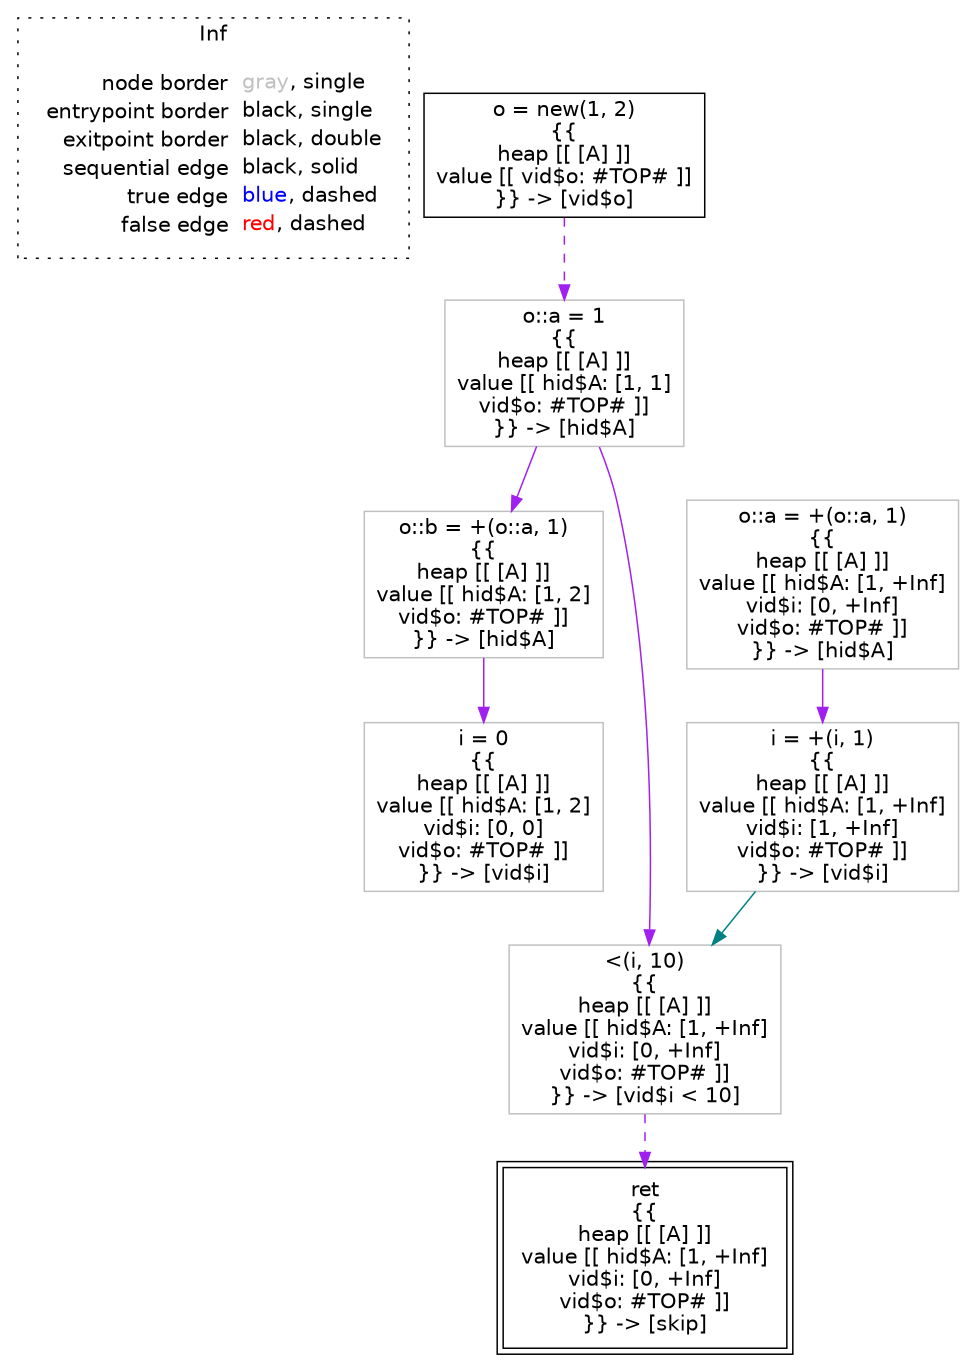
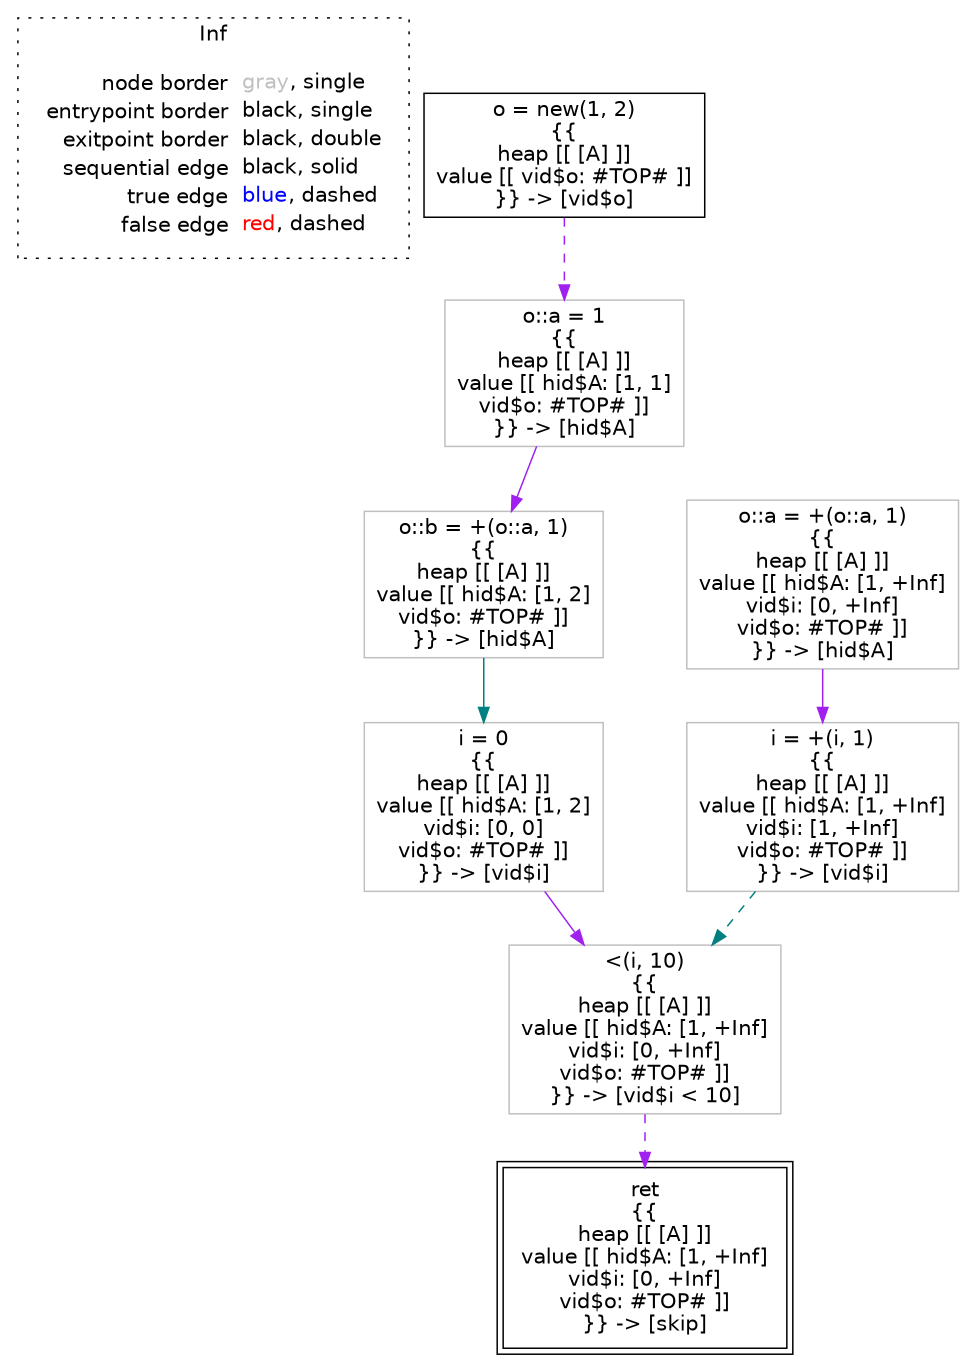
edge "o::b = +(o::a, 1)" -> "i = 0": color purple -> teal
edge "o::a = 1" -> "<(i, 10)": now "i = 0" -> "<(i, 10)"
edge "i = +(i, 1)" -> "<(i, 10)": style solid -> dashed
